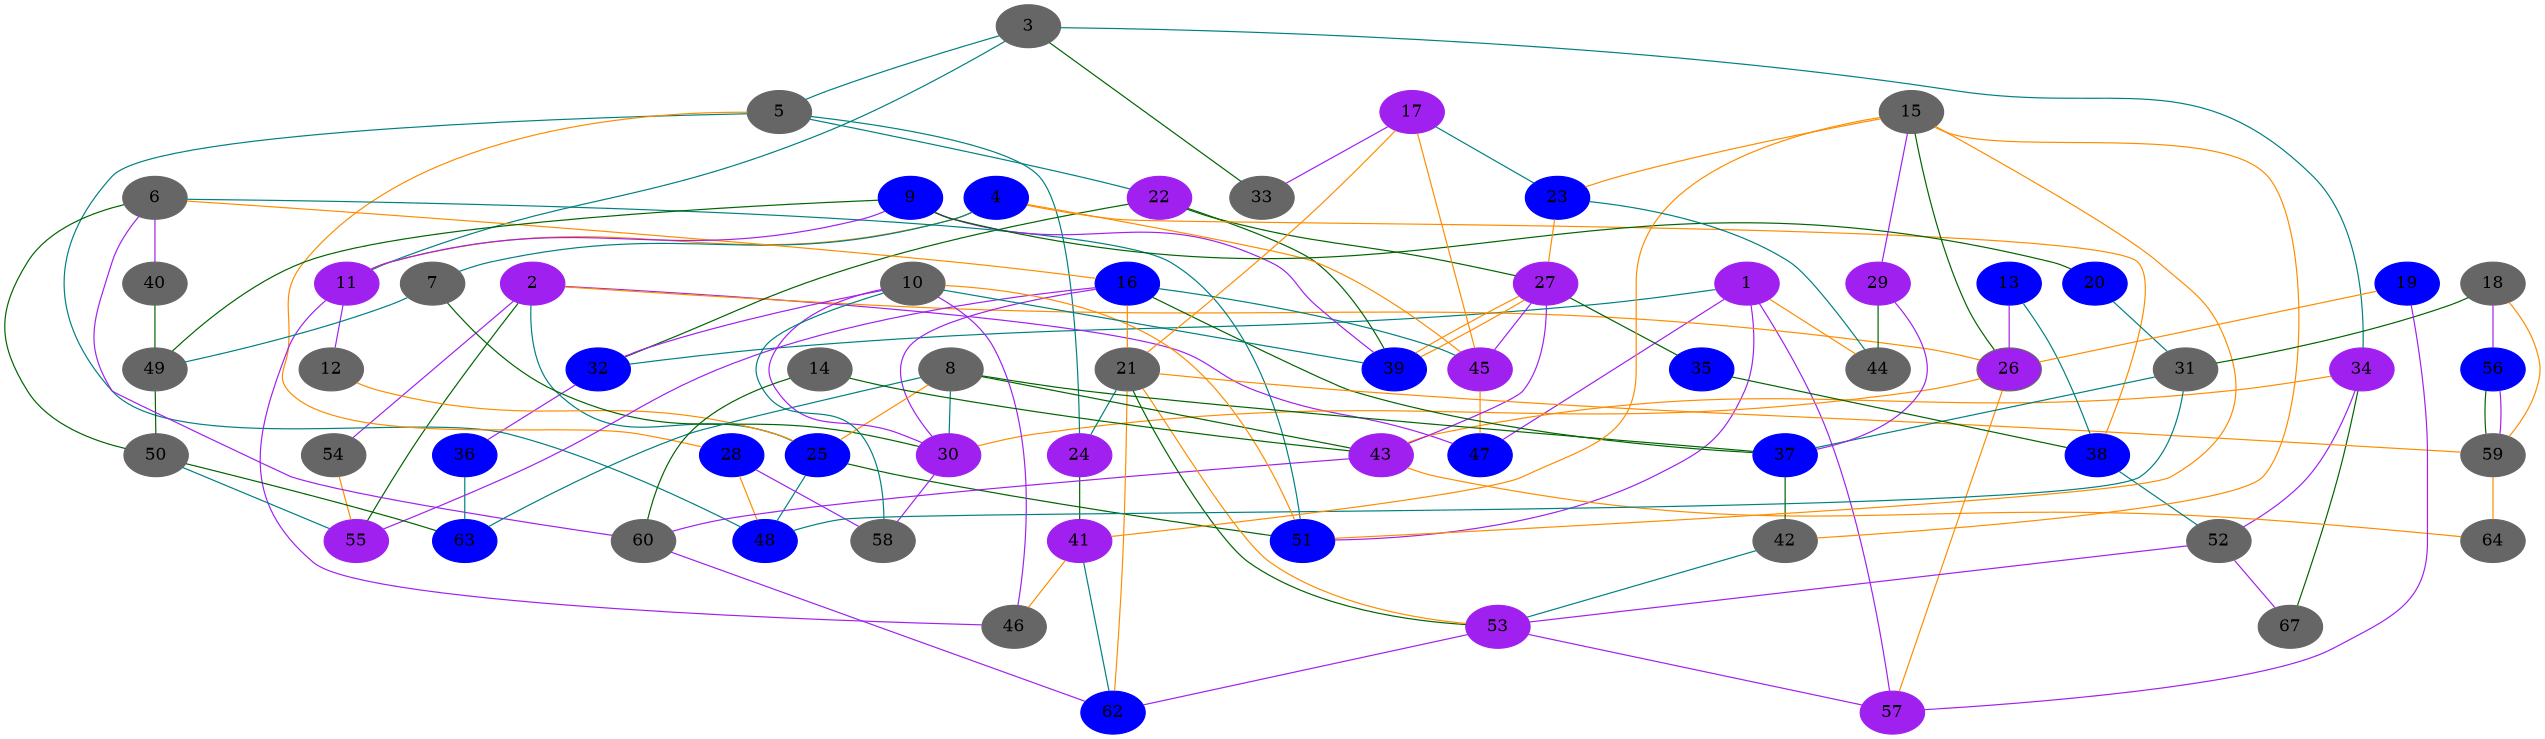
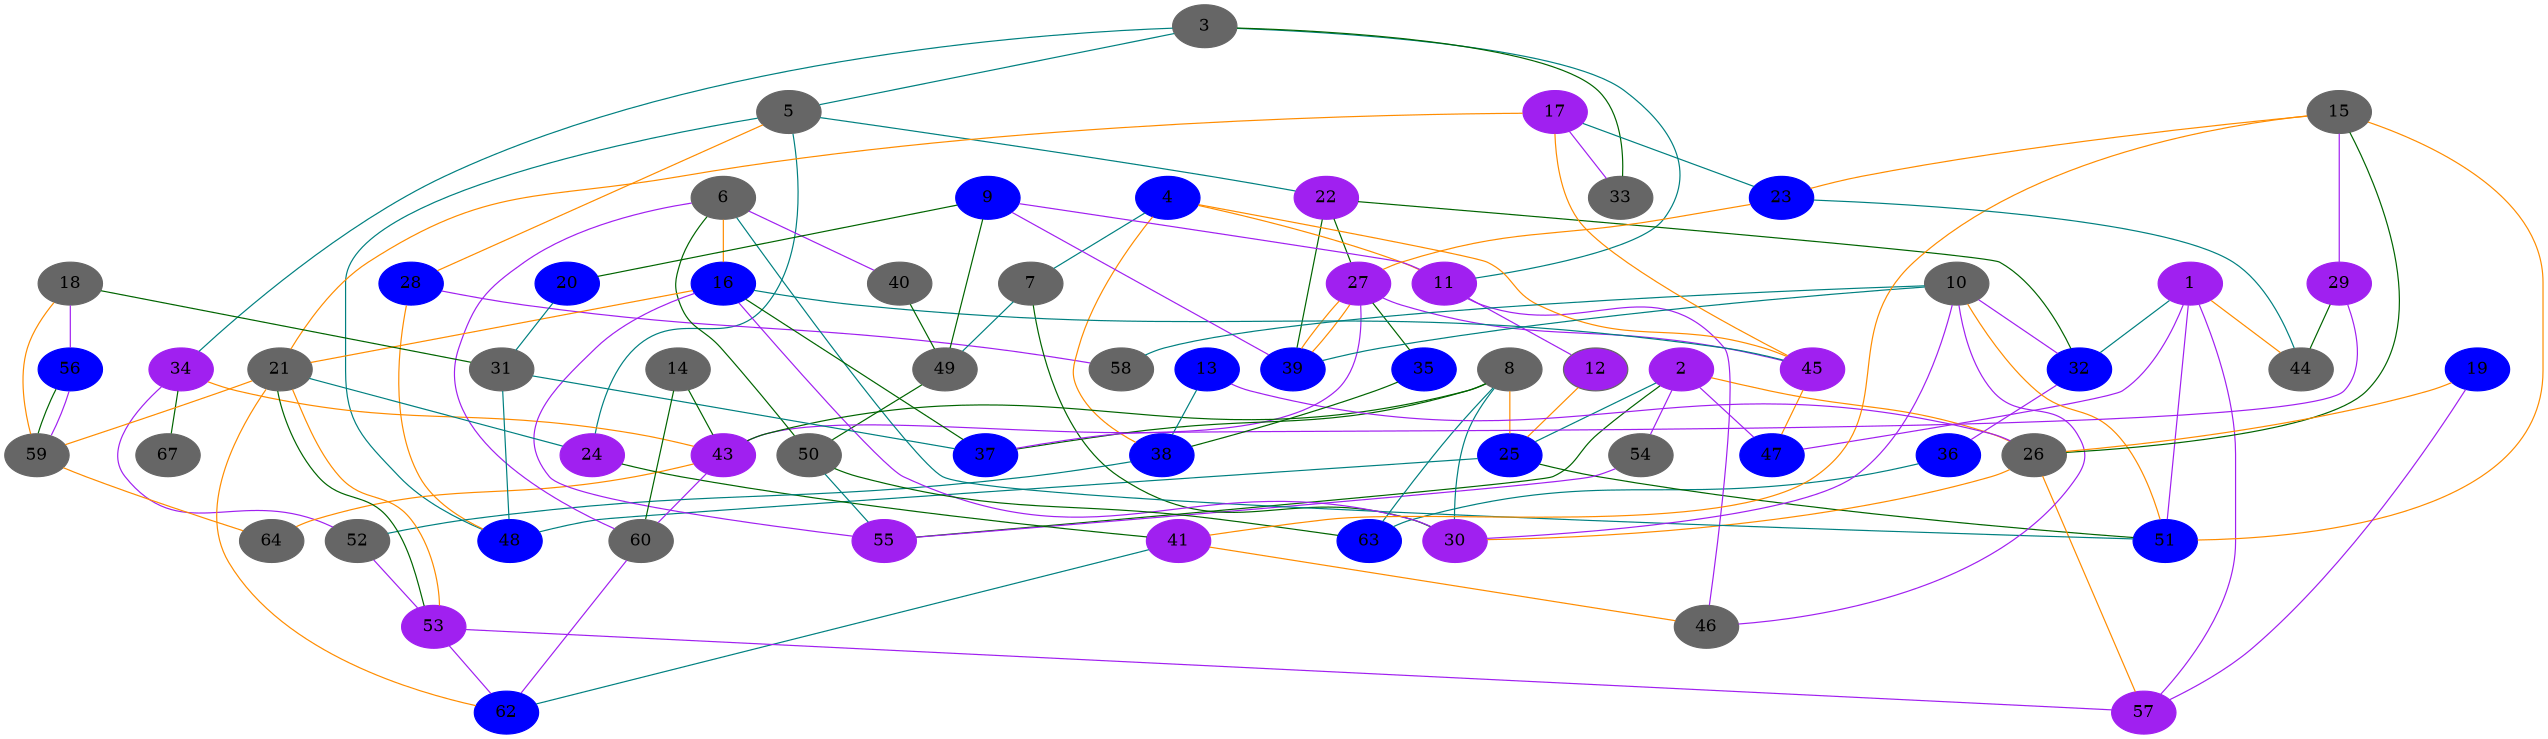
node "12": fillcolor gray40 -> purple
node "26": fillcolor purple -> gray40
edge "54" -- "55": color darkorange -> purple
edge "30" -- "58": removed
node "42": removed
edge "52" -- "67": removed
